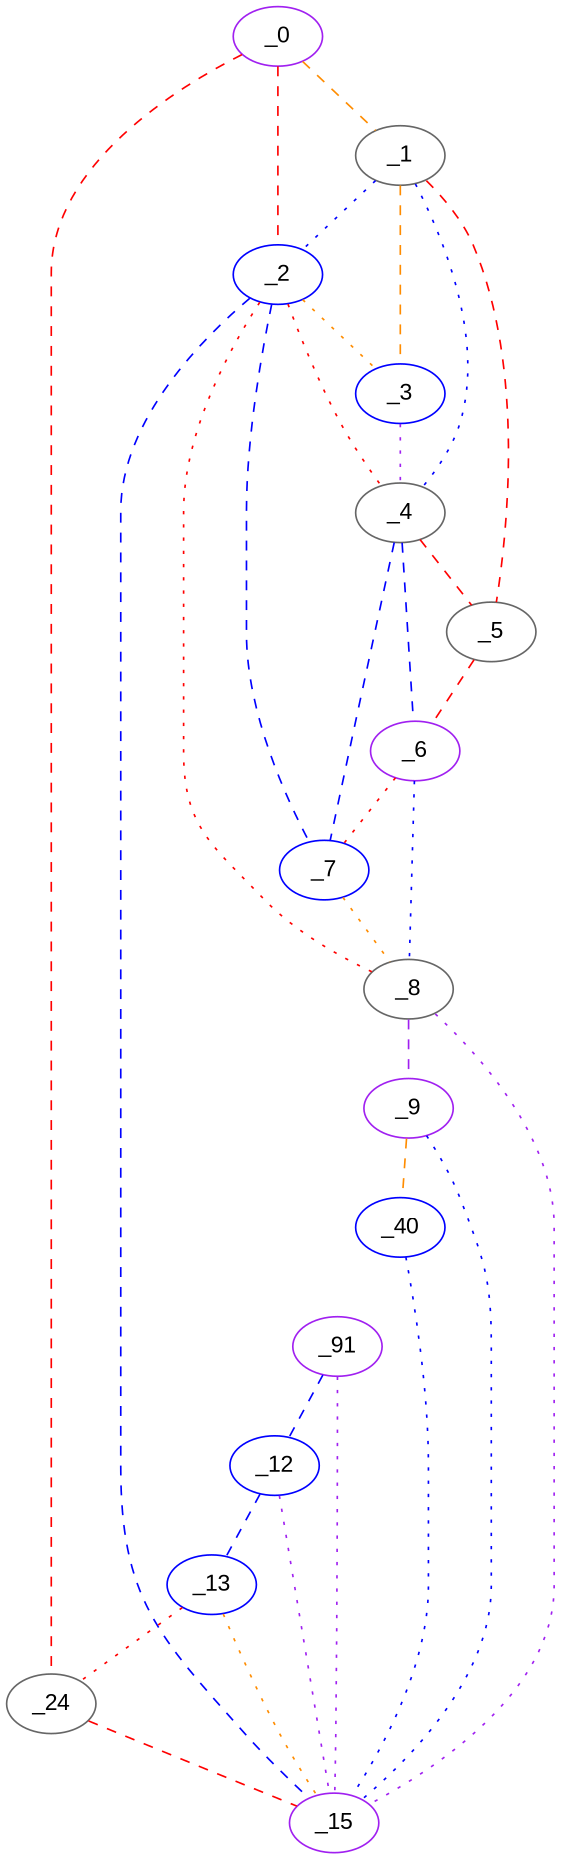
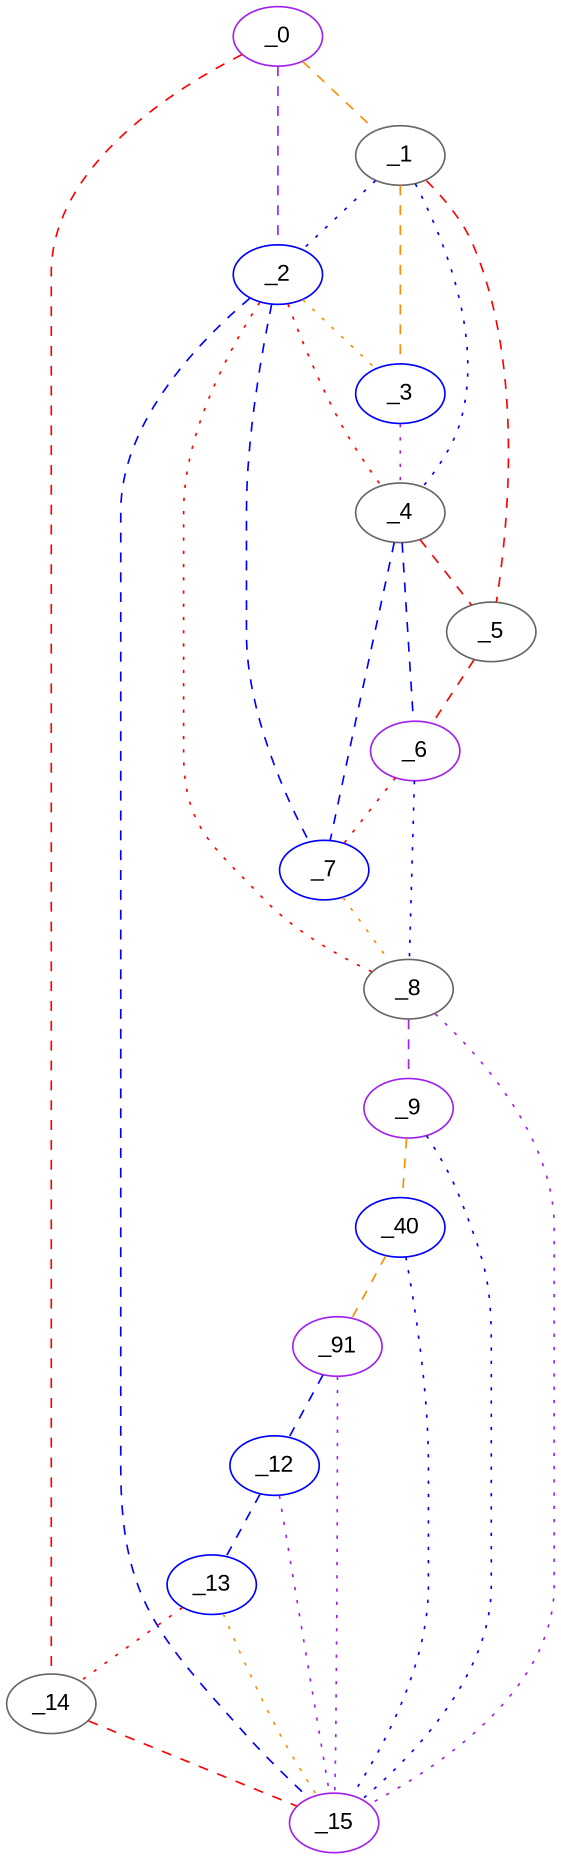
edge "_0" -- "_2": color red -> purple
edge "_40" -- "_91": added
node "_24": label "_24" -> "_14"
